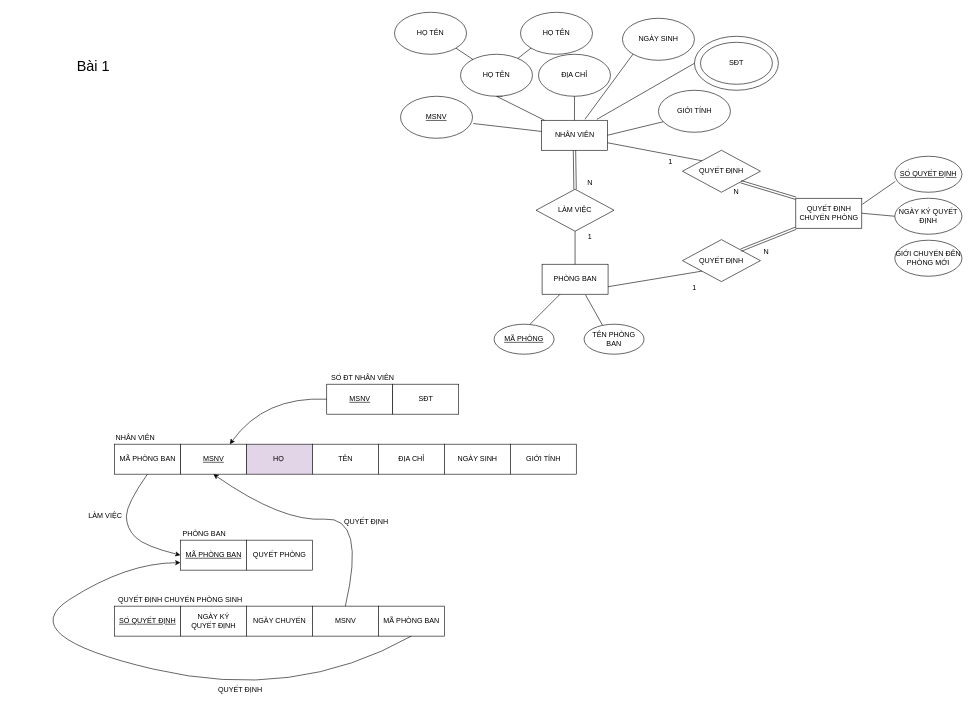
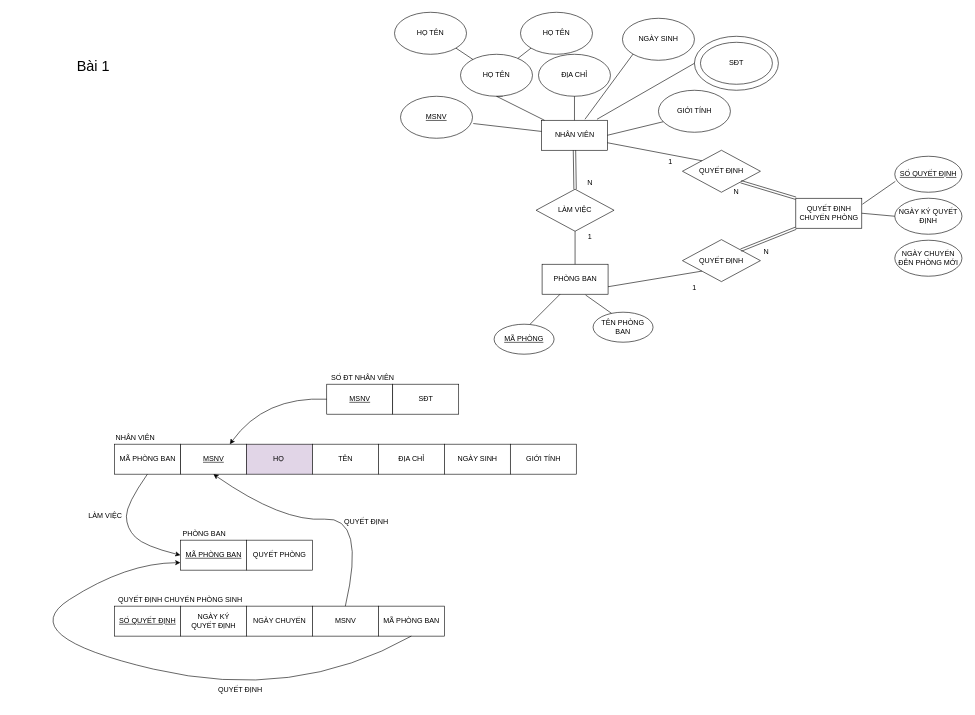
node "GIỚI CHUYỂN ĐÊN PHÒNG MỚI": label "GIỚI CHUYỂN ĐÊN PHÒNG MỚI" -> "NGÀY CHUYỂN ĐÊN PHÒNG MỚI"
node "TÊN PHÒNG BAN": moved (614, 339) -> (623, 327)
